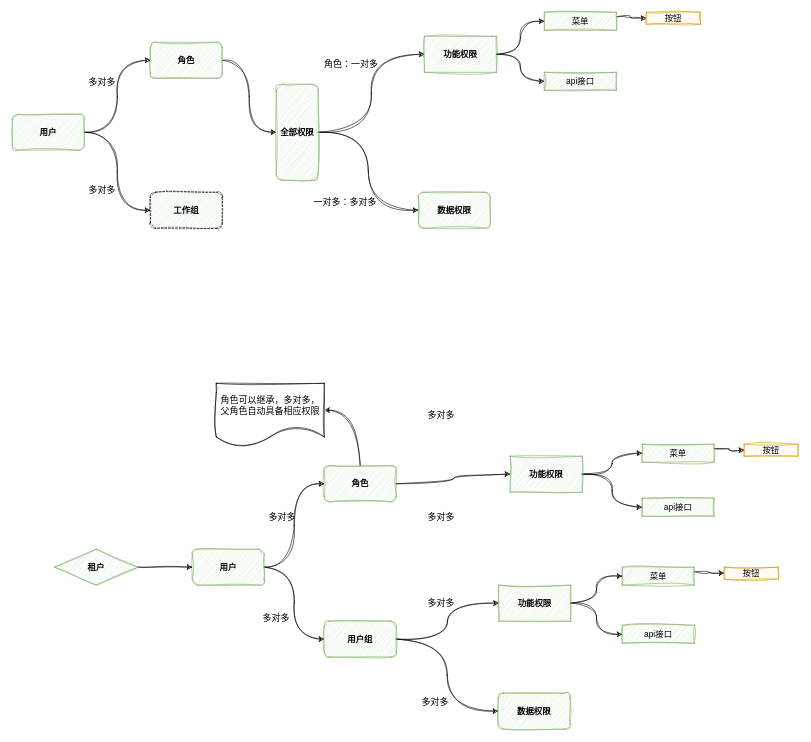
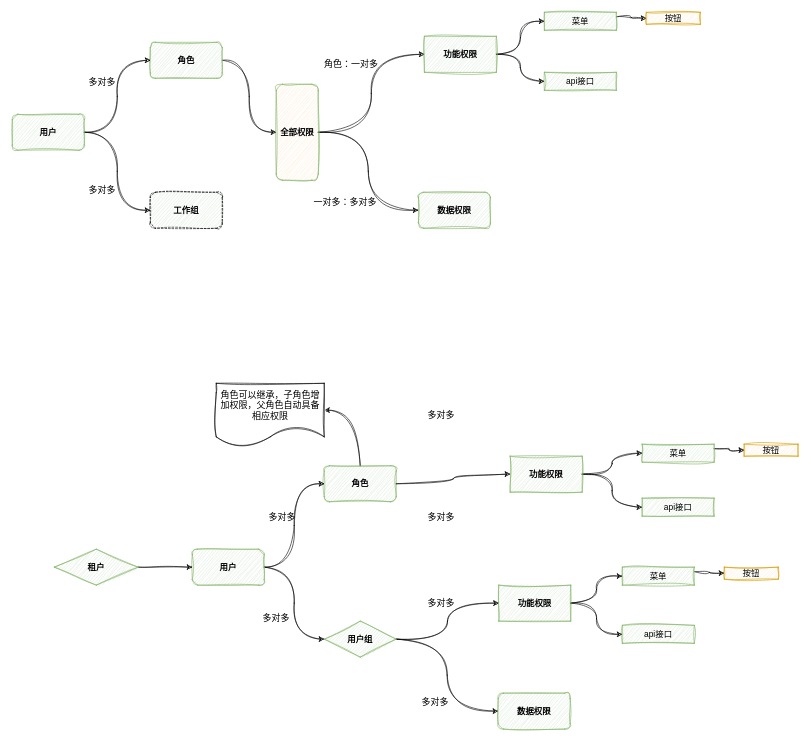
node "全部权限": fillcolor #d5e8d4 -> #ffe6cc
node "角色可以继承，多对多，父角色自动具备相应权限": label "角色可以继承，多对多，父角色自动具备相应权限" -> "角色可以继承，子角色增加权限，父角色自动具备相应权限"
node "用户组": shape rounded rectangle -> diamond
